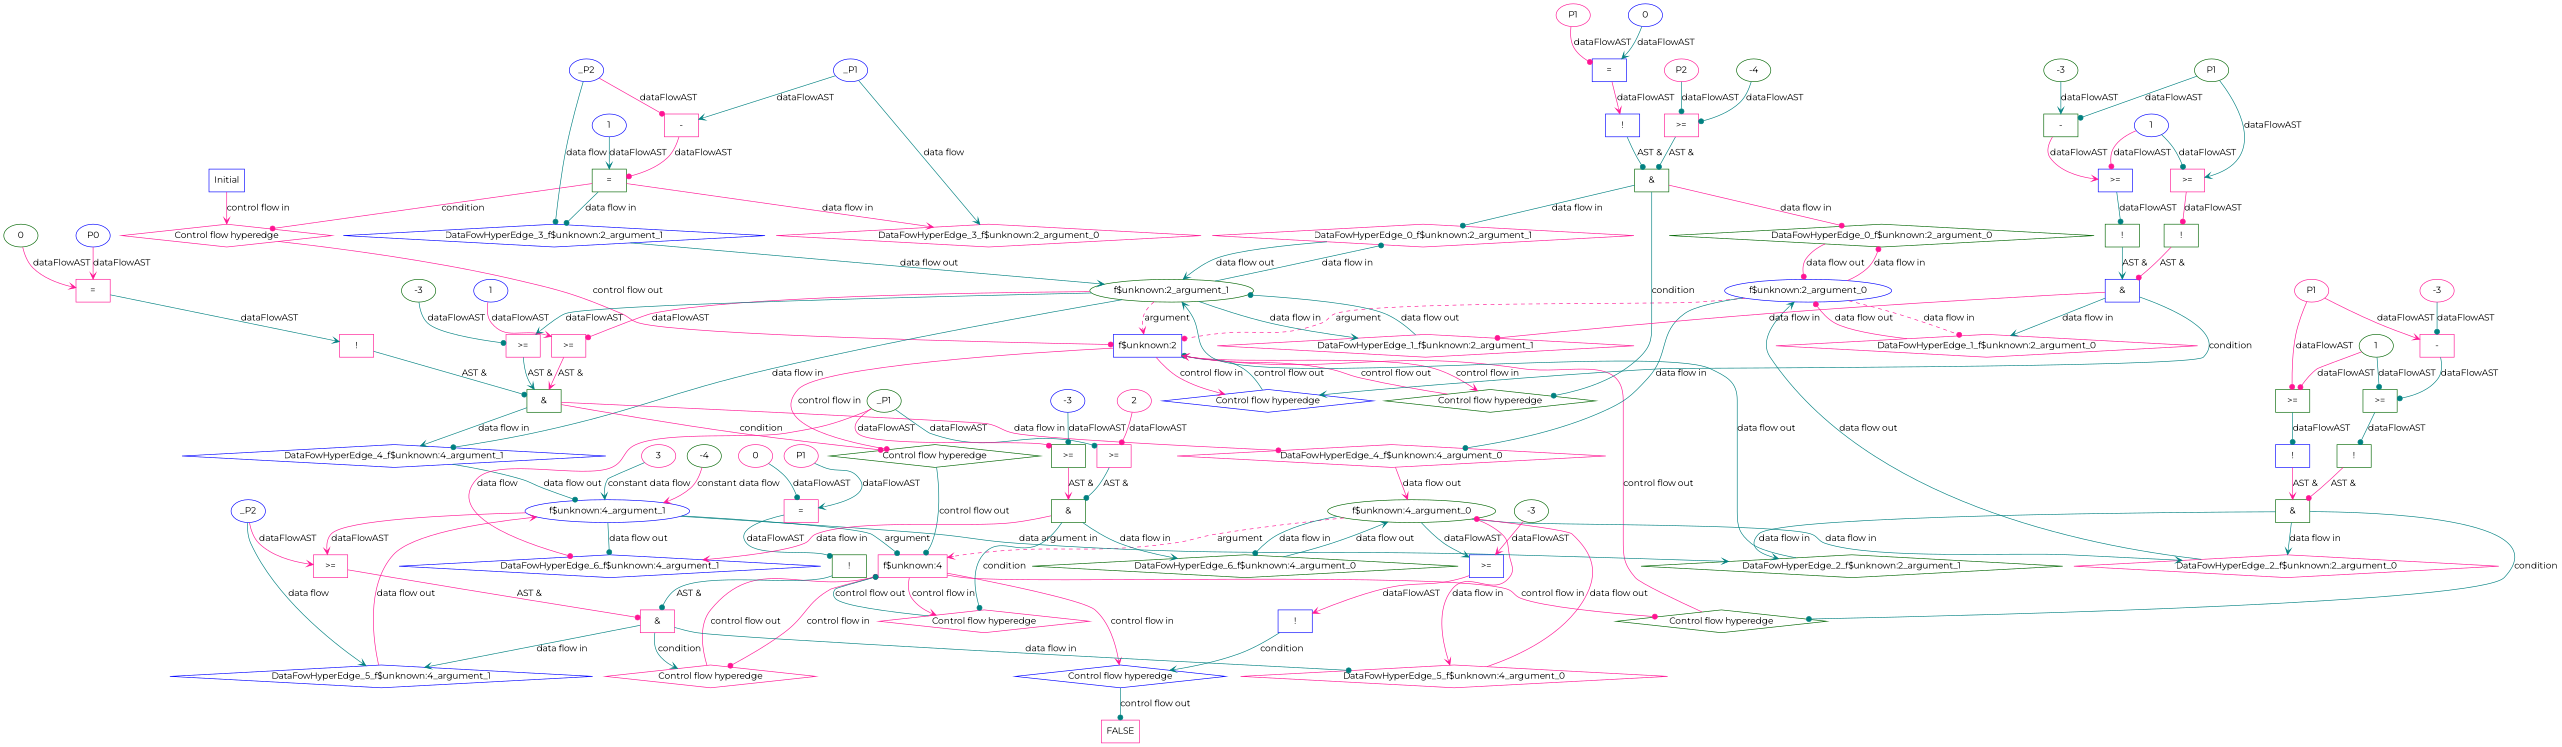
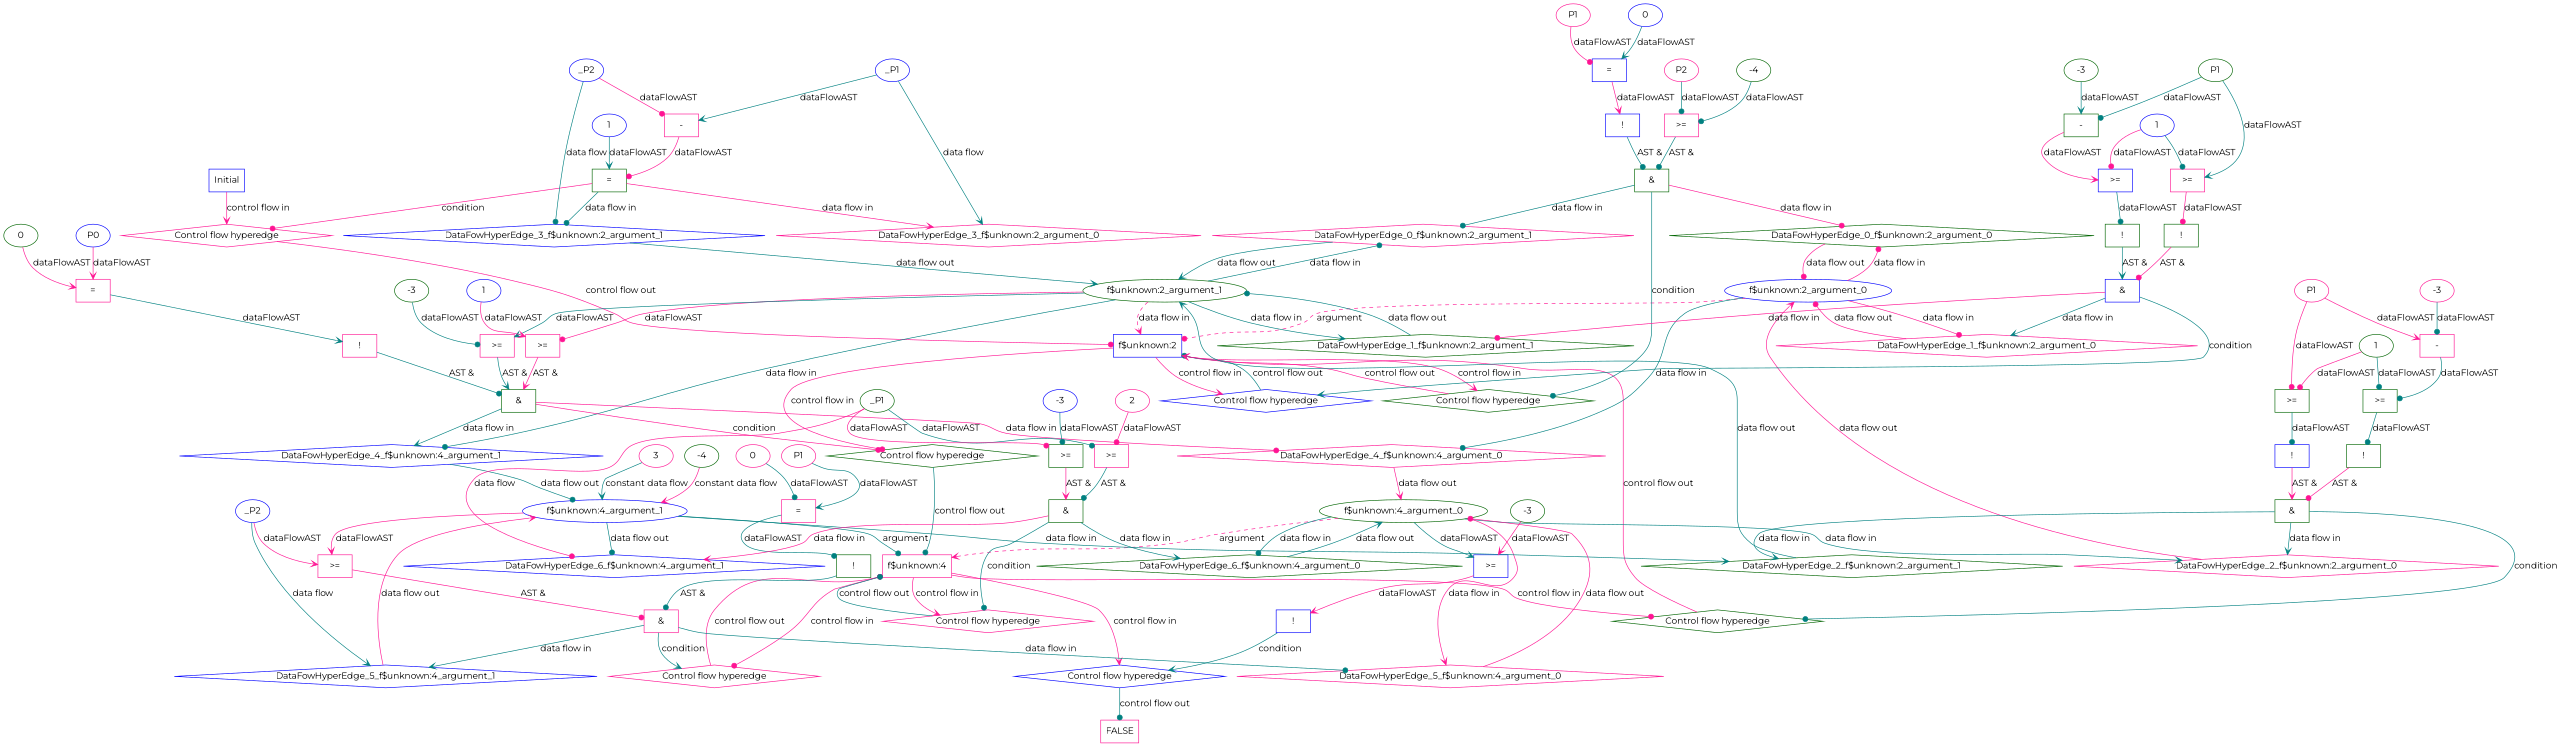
edge "f$unknown:2_argument_0" -> "DataFowHyperEdge_1_f$unknown:2_argument_0": style dashed -> solid
edge "f$unknown:2_argument_1" -> "f$unknown:2": label "argument" -> "data flow in"
node "DataFowHyperEdge_1_f$unknown:2_argument_1": color deeppink -> darkgreen
edge "DataFowHyperEdge_2_f$unknown:2_argument_0" -> "f$unknown:2_argument_0": color teal -> deeppink
edge "f$unknown:4_argument_1" -> "DataFowHyperEdge_2_f$unknown:2_argument_1": label "data argument in" -> "data flow in"
